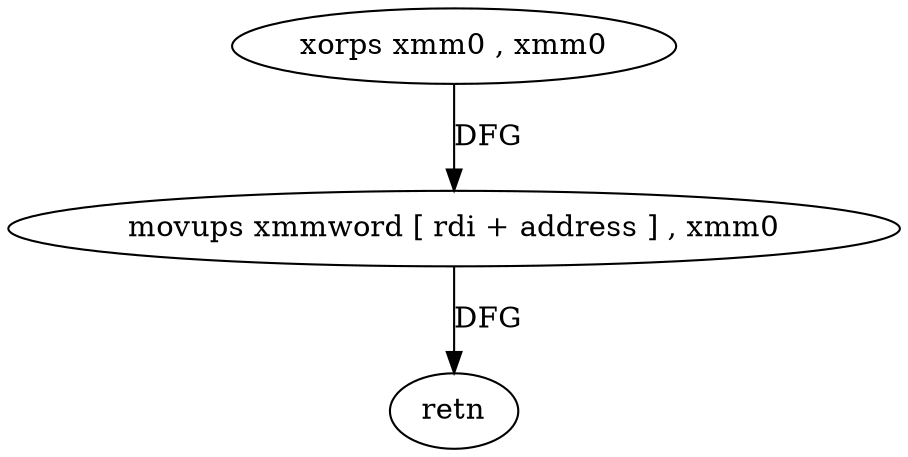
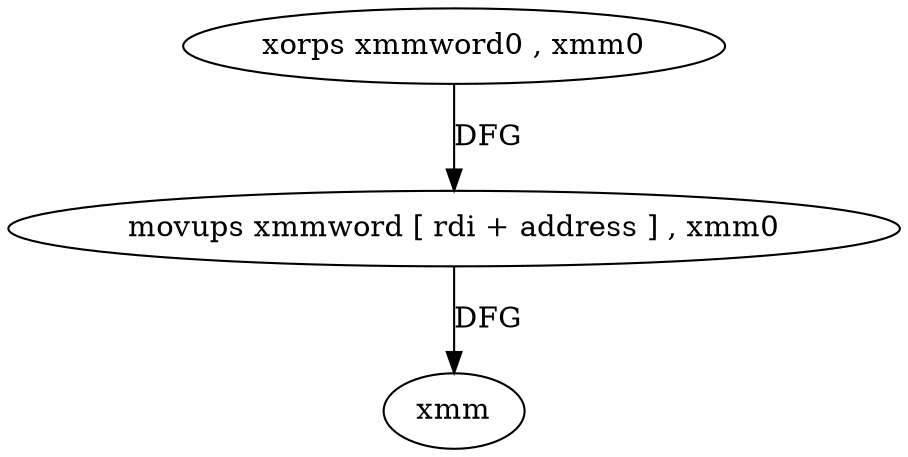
node "xorps xmm0 , xmm0": label "xorps xmm0 , xmm0" -> "xorps xmmword0 , xmm0"
node "retn": label "retn" -> "xmm"
